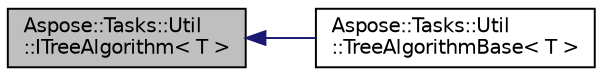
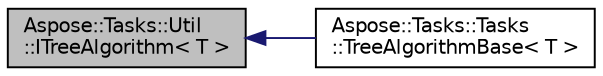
node "Aspose::Tasks::Util ::TreeAlgorithmBase< T >": label "Aspose::Tasks::Util ::TreeAlgorithmBase< T >" -> "Aspose::Tasks::Tasks ::TreeAlgorithmBase< T >"
